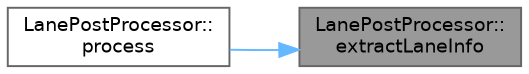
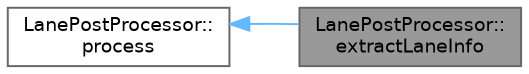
edge "LanePostProcessor:: process" -> "LanePostProcessor:: extractLaneInfo": reversed
